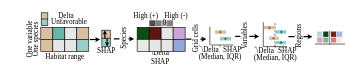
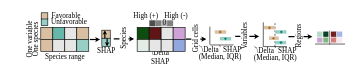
node "Delta": label "Delta" -> "Favorable"
node "Habitat range": label "Habitat range" -> "Species range"
